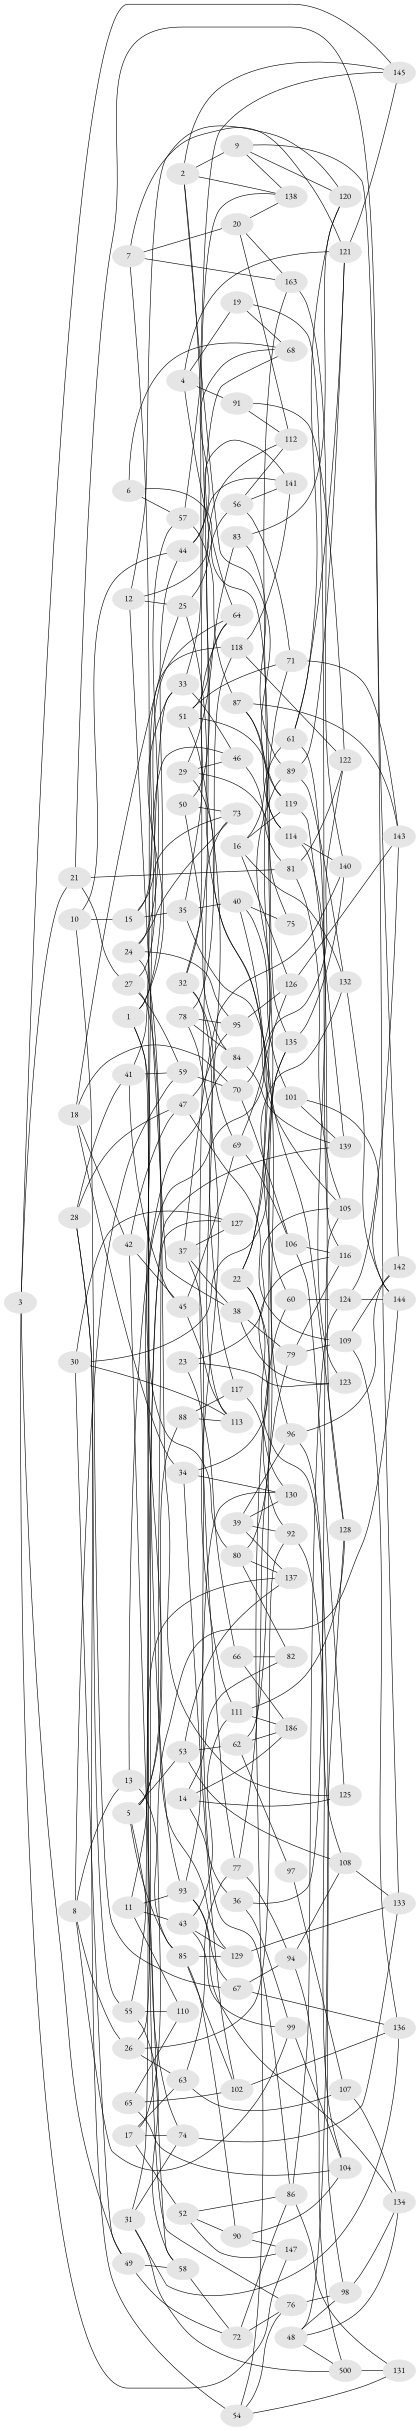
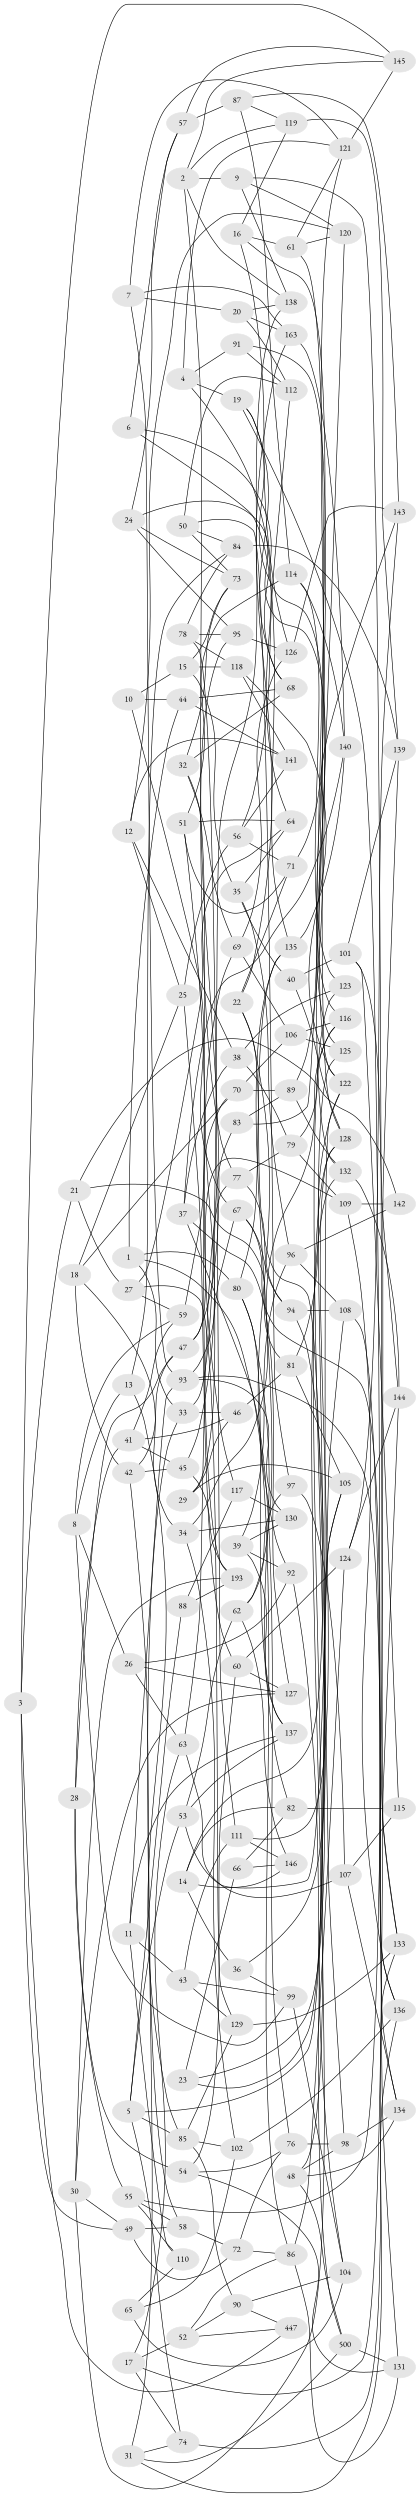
edge "50" -- "97": added
node "75": removed
edge "19" -- "131": added
node "113": label "113" -> "193"
edge "60" -- "127": added
node "186": label "186" -> "146"
node "115": added
node "147": label "147" -> "447"
